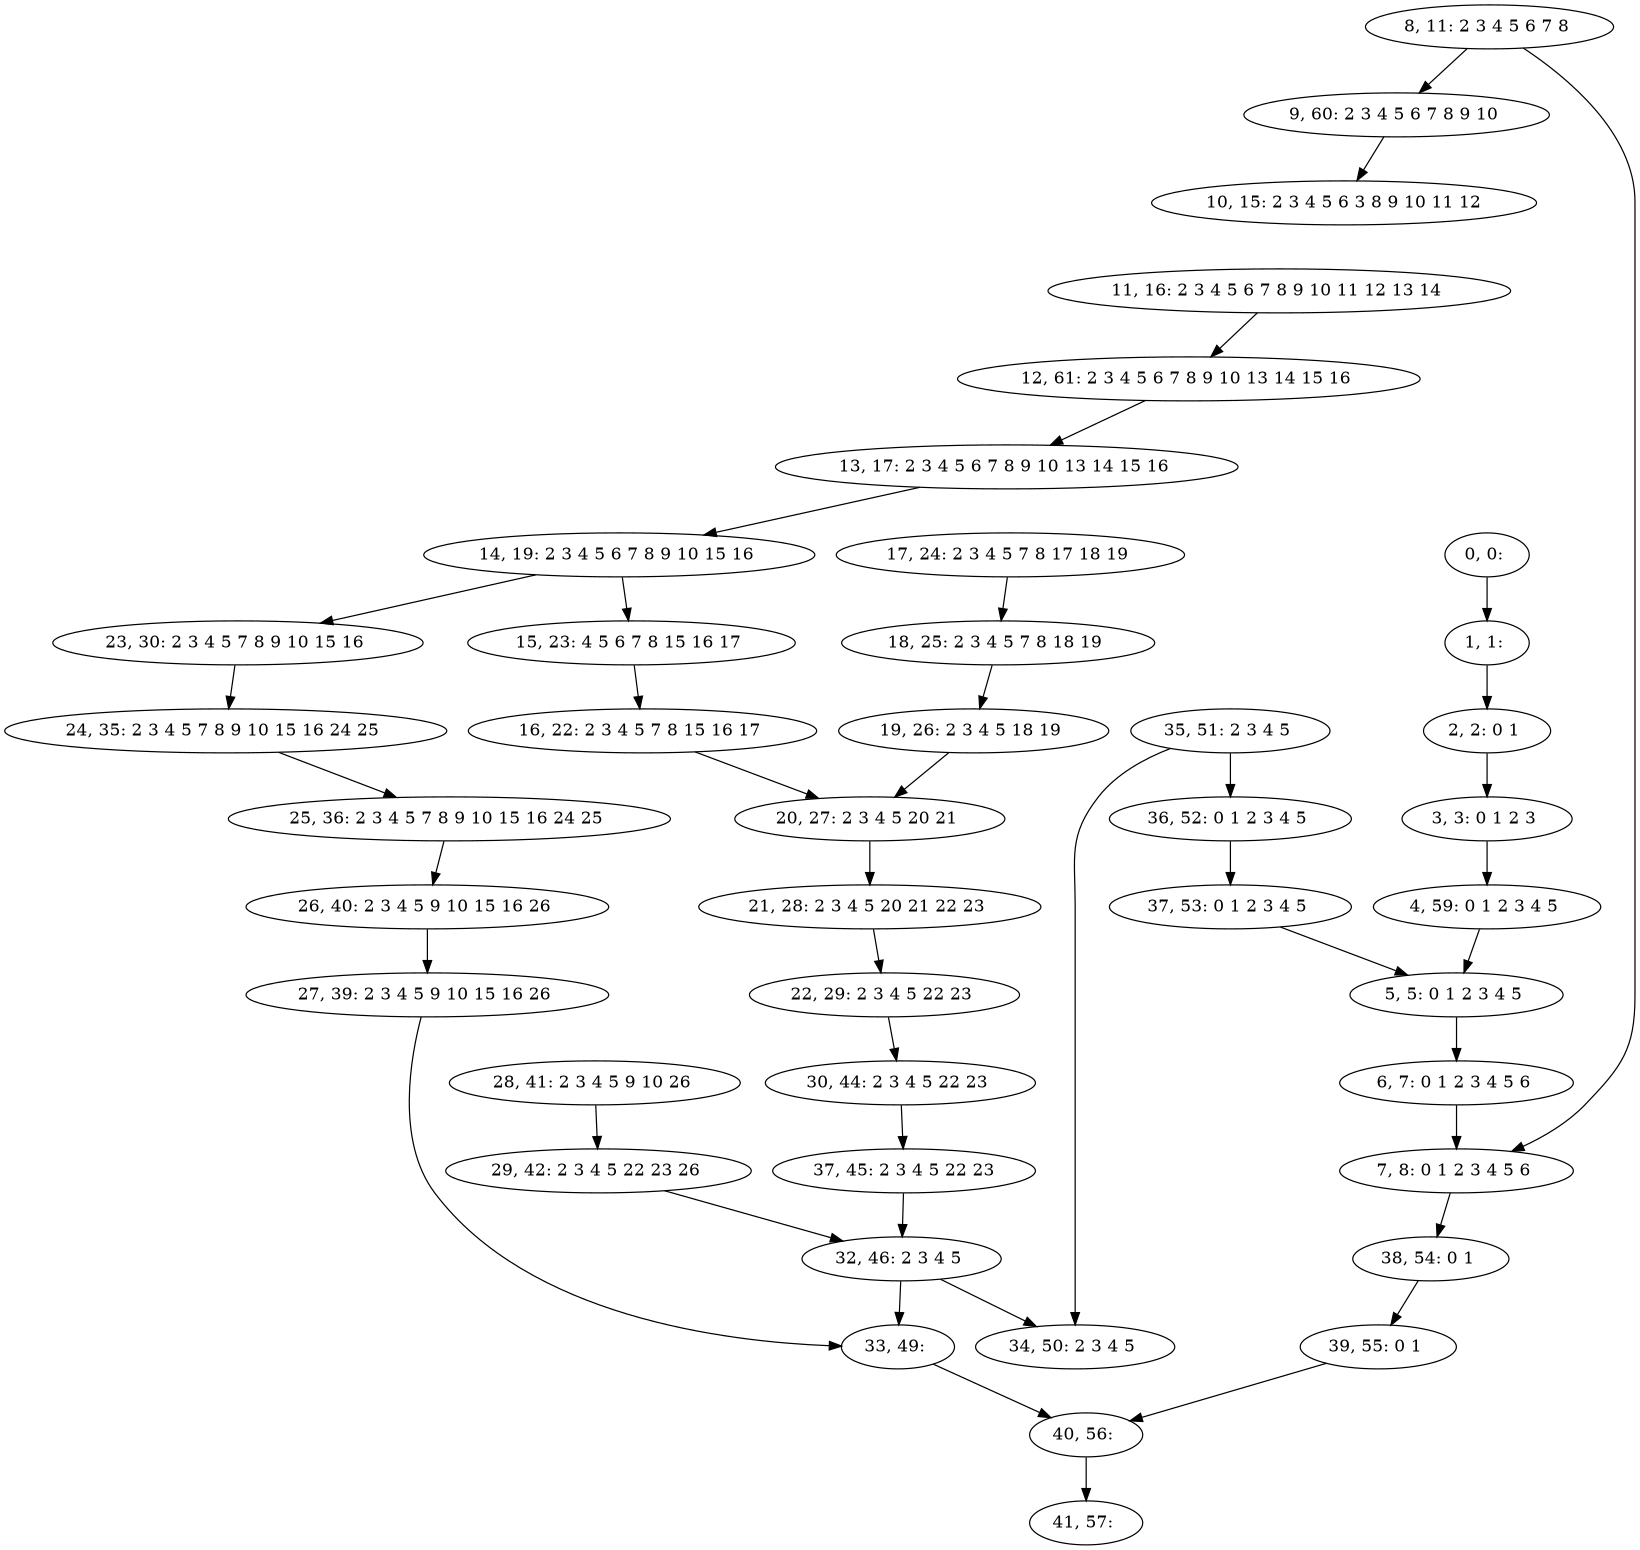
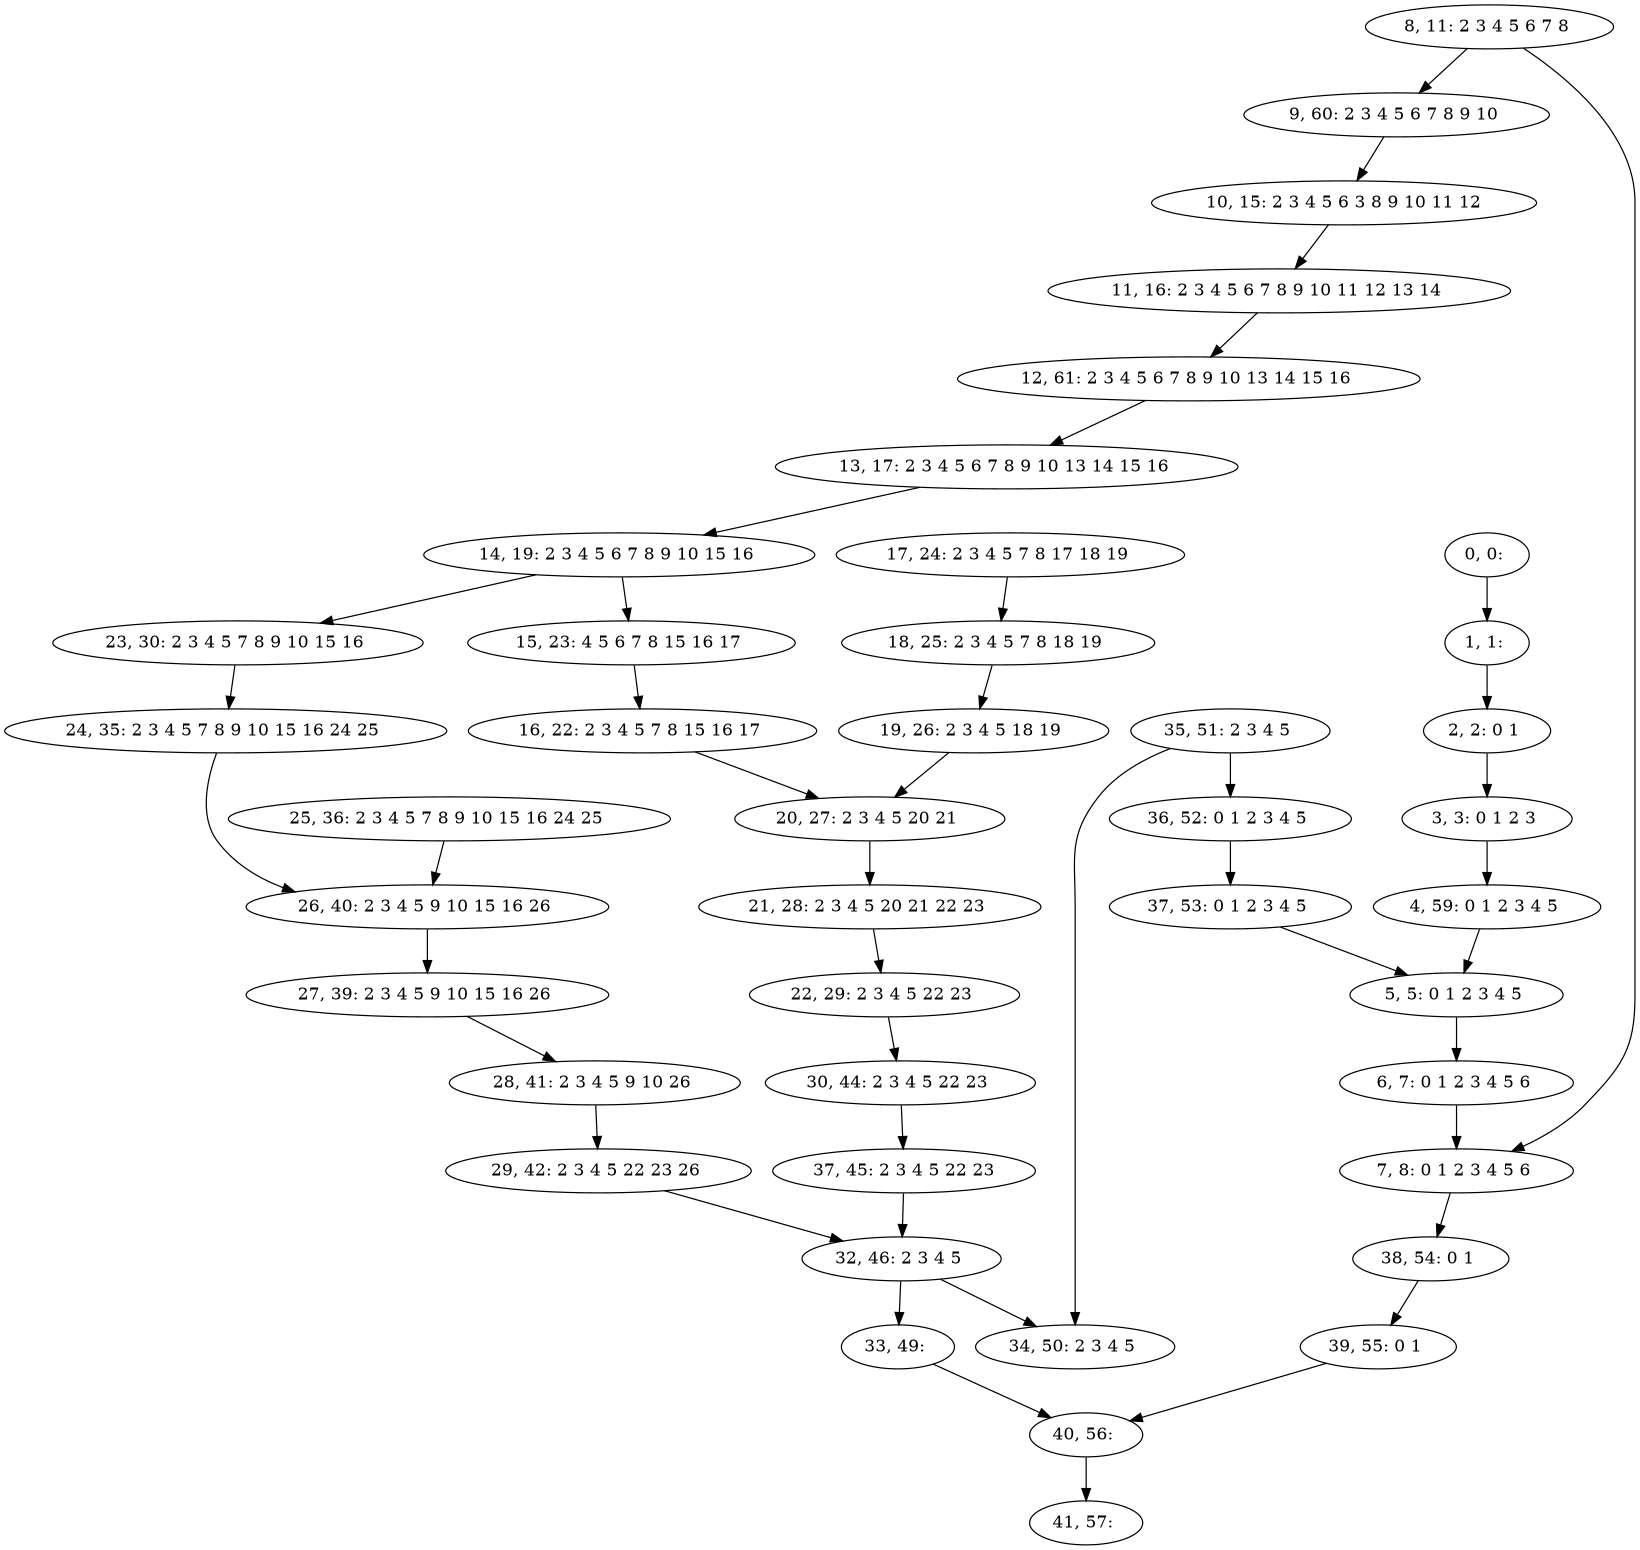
edge "10, 15: 2 3 4 5 6 3 8 9 10 11 12" -> "11, 16: 2 3 4 5 6 7 8 9 10 11 12 13 14": added
edge "24, 35: 2 3 4 5 7 8 9 10 15 16 24 25" -> "25, 36: 2 3 4 5 7 8 9 10 15 16 24 25": now "24, 35: 2 3 4 5 7 8 9 10 15 16 24 25" -> "26, 40: 2 3 4 5 9 10 15 16 26"
edge "27, 39: 2 3 4 5 9 10 15 16 26" -> "33, 49:": now "27, 39: 2 3 4 5 9 10 15 16 26" -> "28, 41: 2 3 4 5 9 10 26"
